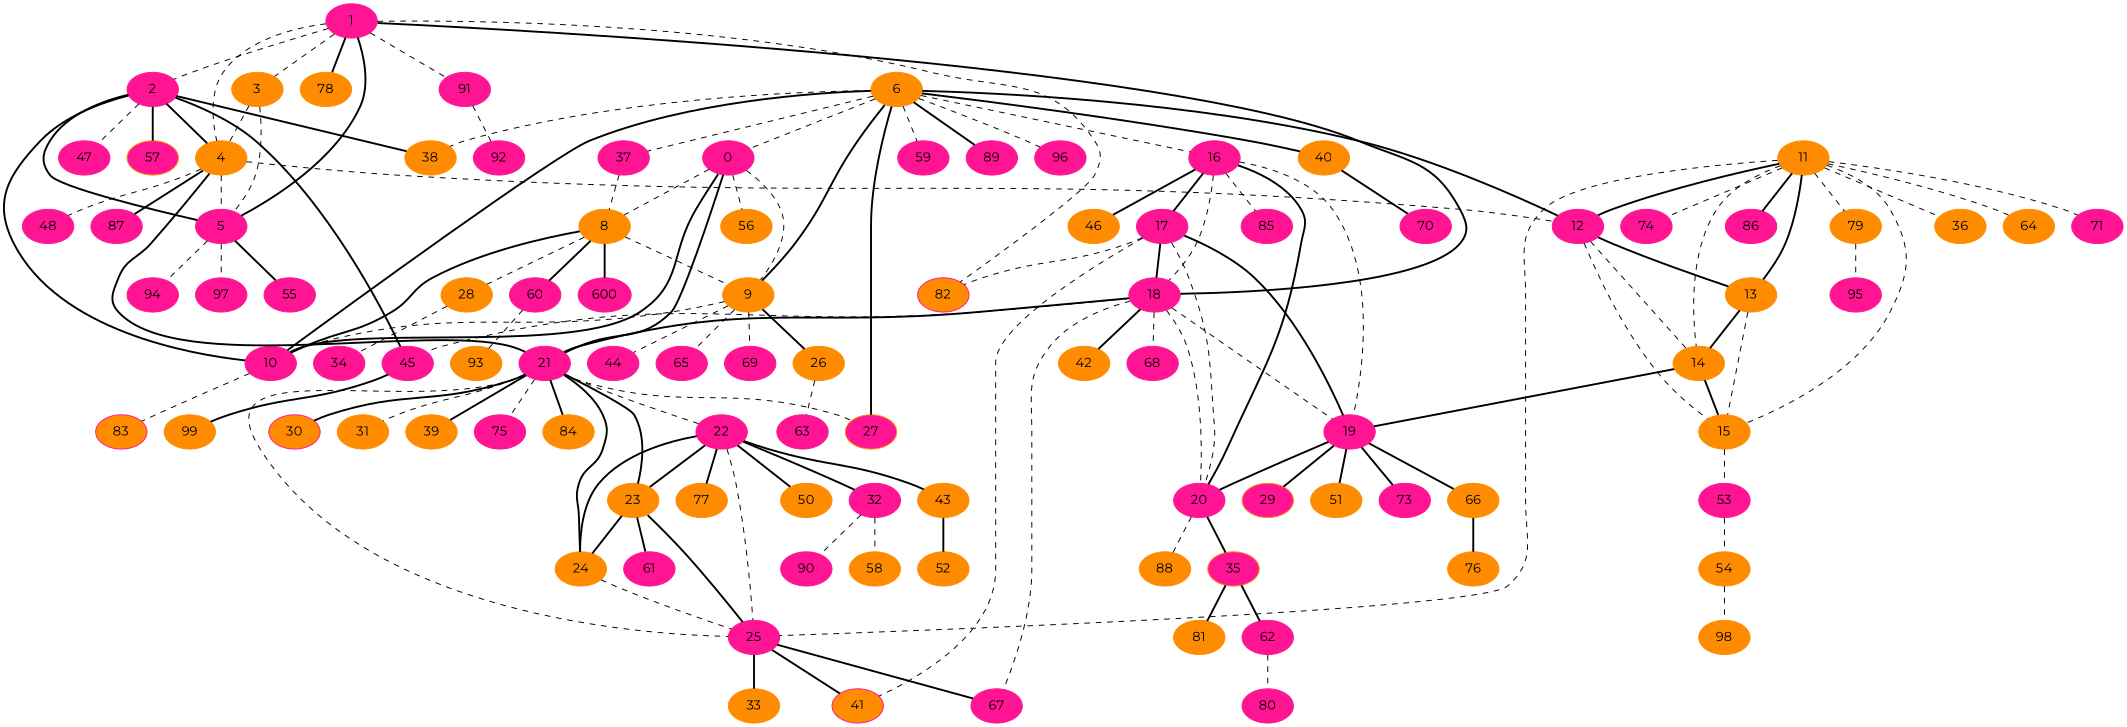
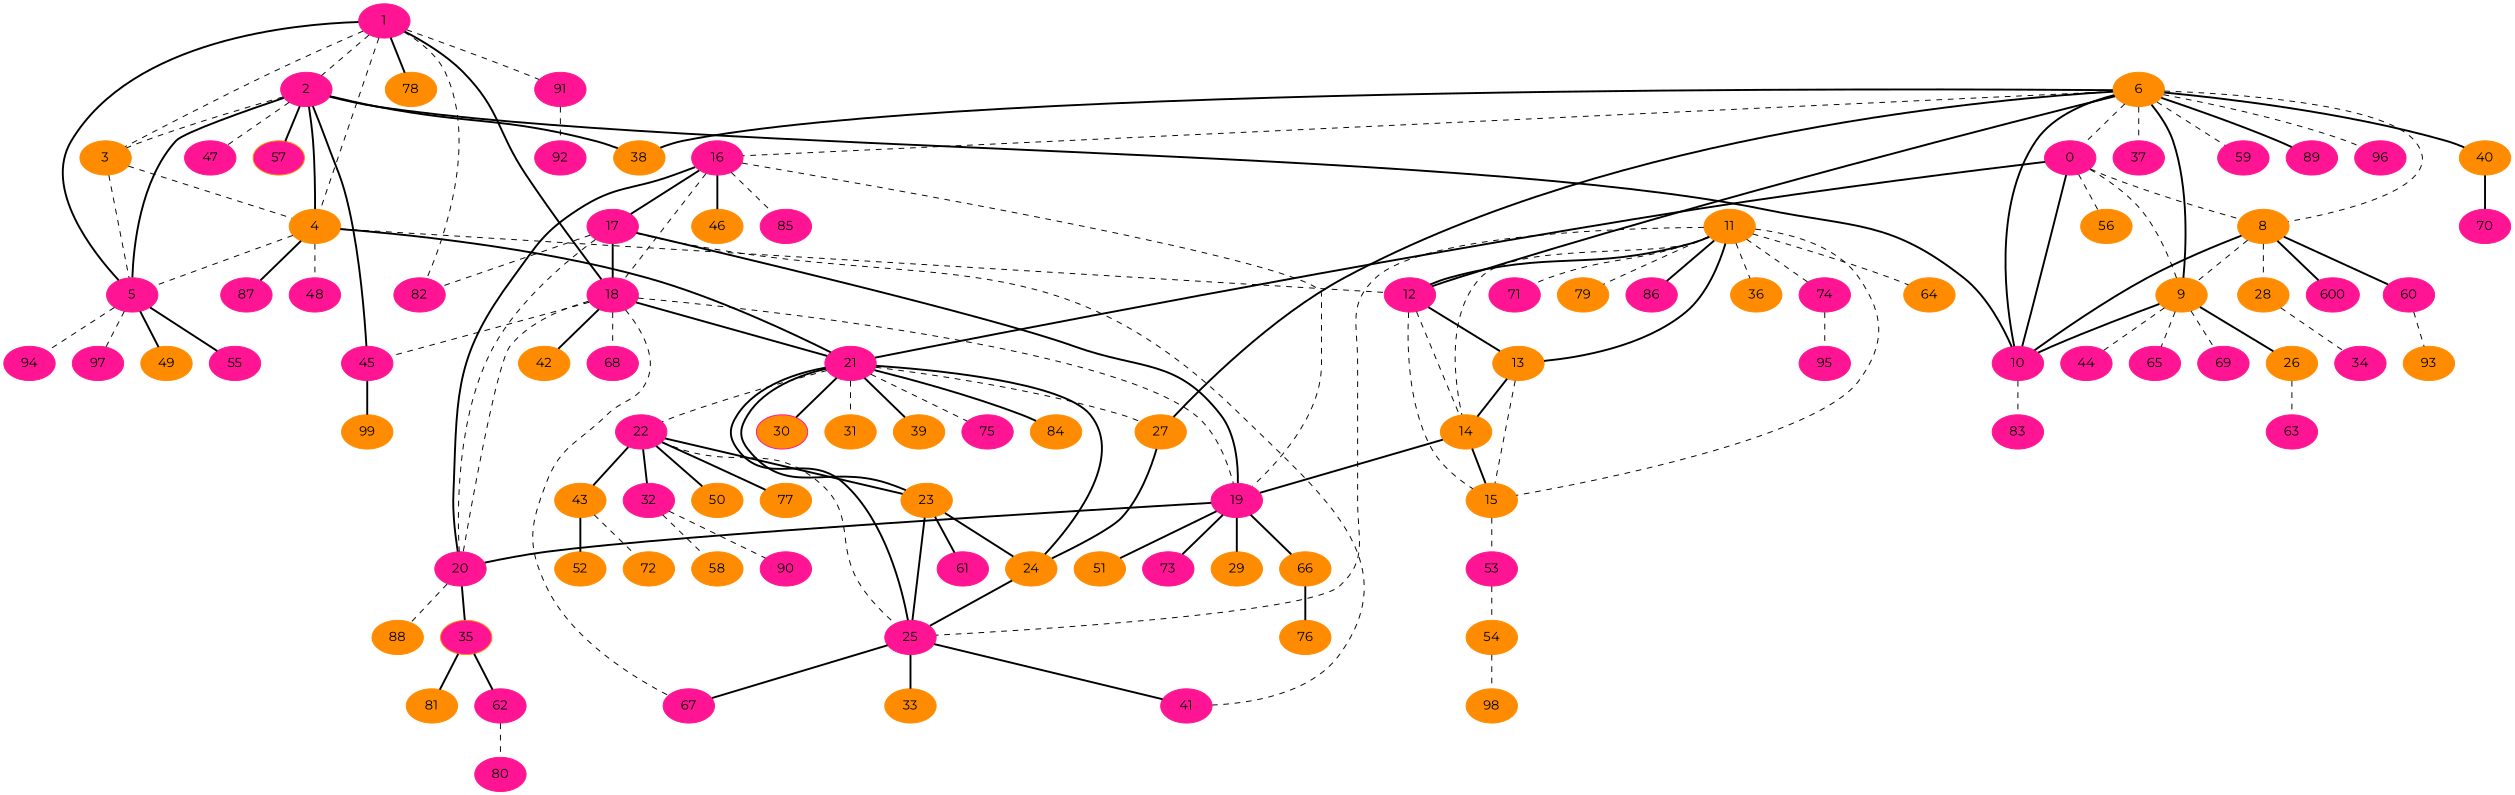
edge "6" -- "38": style dashed -> bold
edge "2" -- "3": added
edge "37" -- "8": now "6" -- "8"
edge "79" -- "95": now "74" -- "95"
node "82": fillcolor darkorange -> deeppink
edge "9" -- "10": style dashed -> bold
node "49": added
node "83": fillcolor darkorange -> deeppink
node "27": fillcolor deeppink -> darkorange
edge "22" -- "24": now "27" -- "24"
node "29": fillcolor deeppink -> darkorange
edge "21" -- "25": style dashed -> bold
node "72": added
edge "24" -- "25": style dashed -> bold
node "41": fillcolor darkorange -> deeppink
